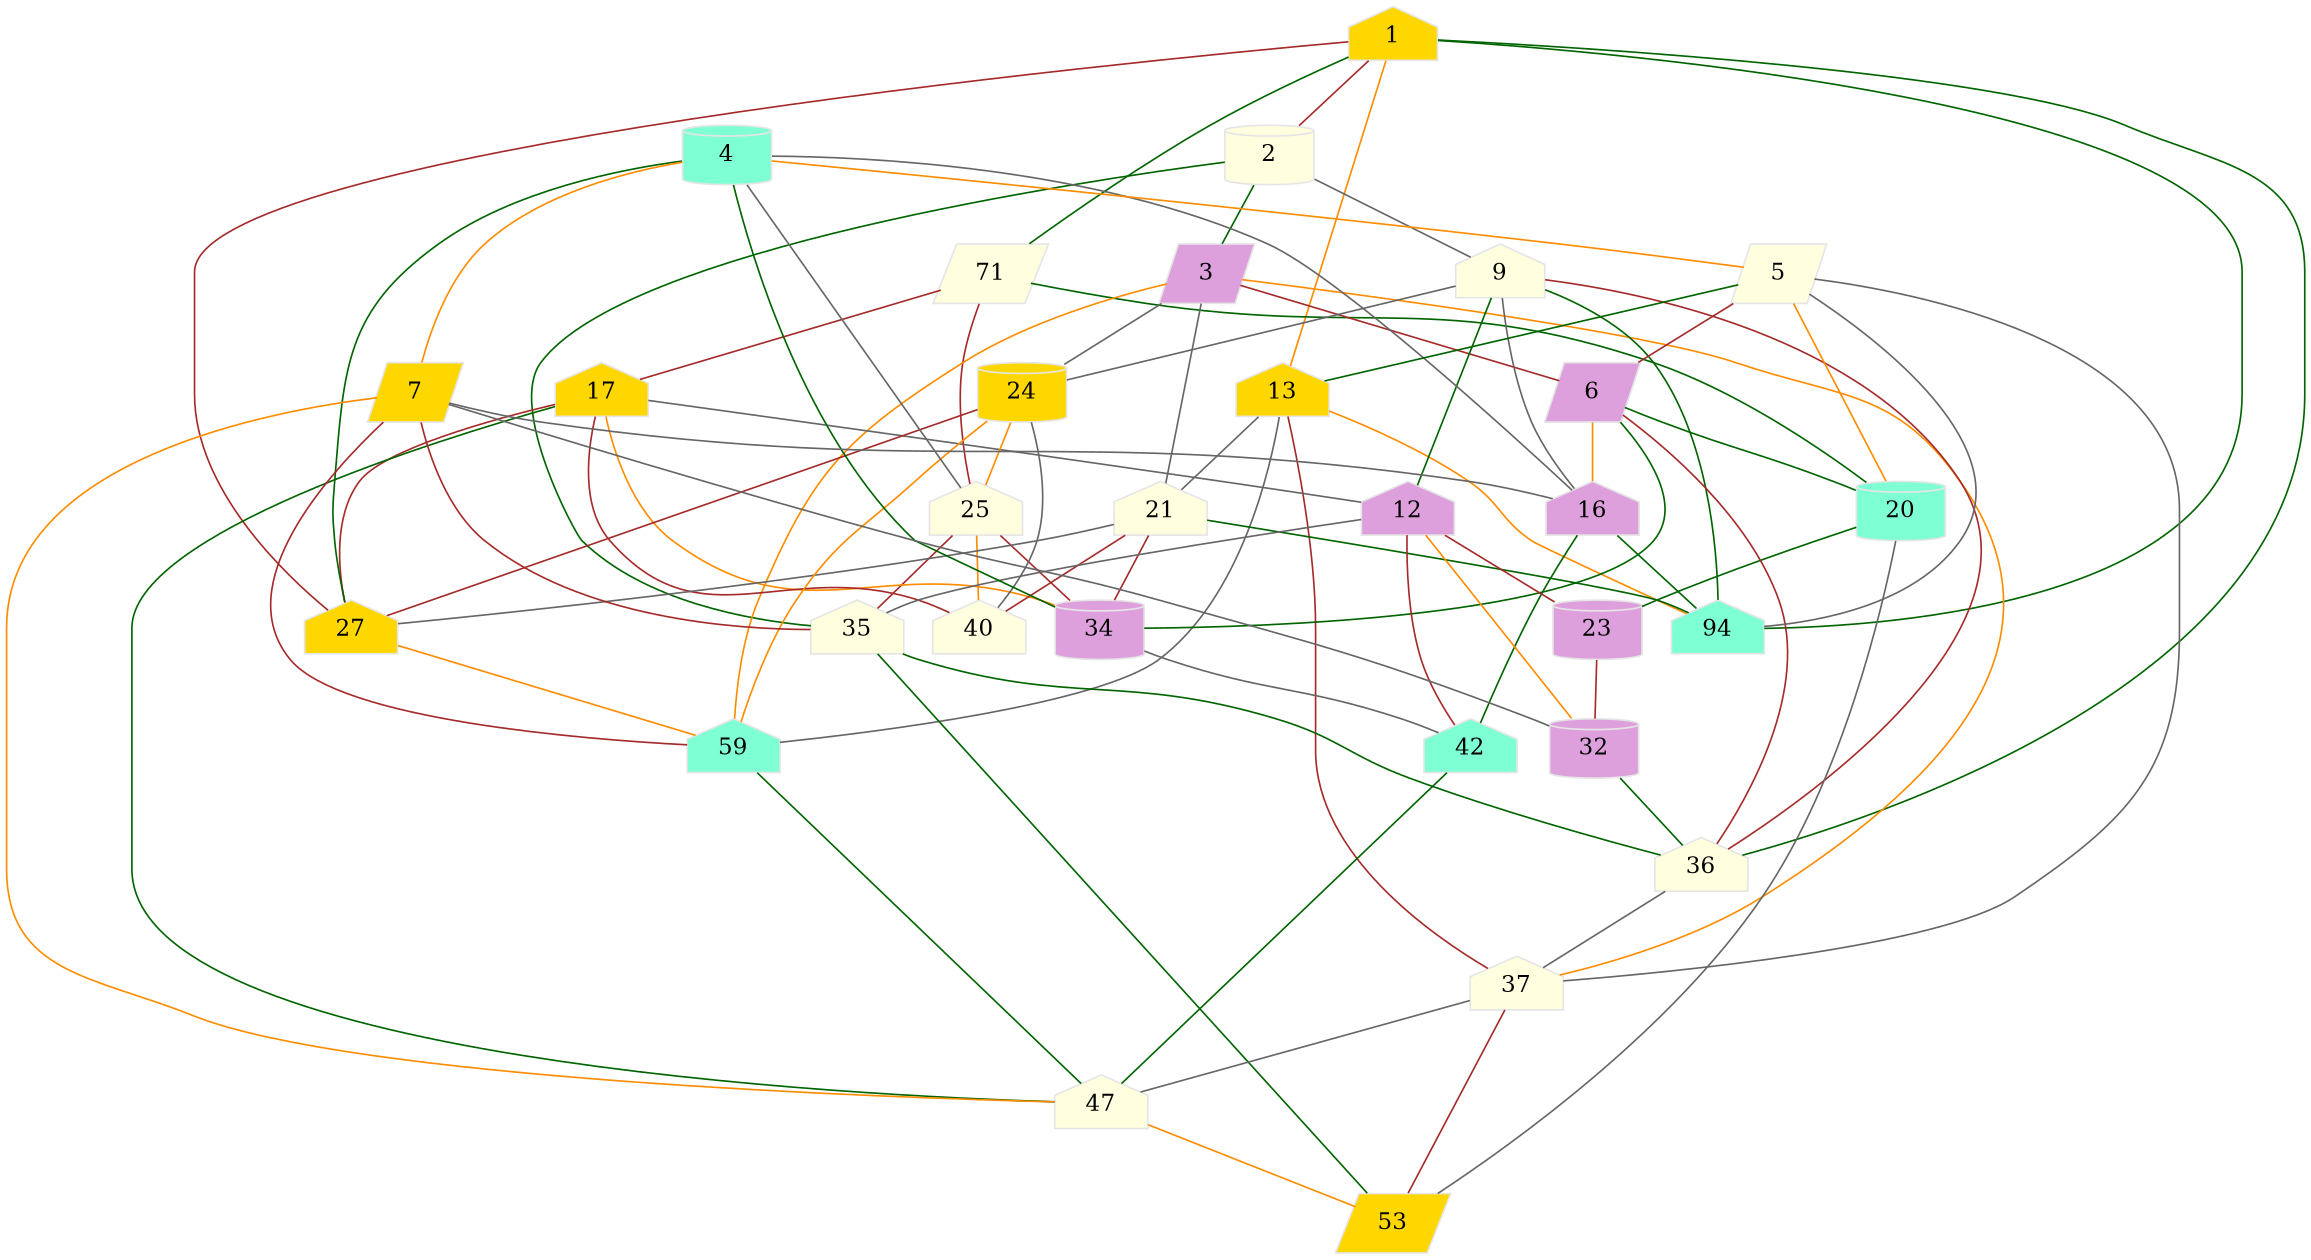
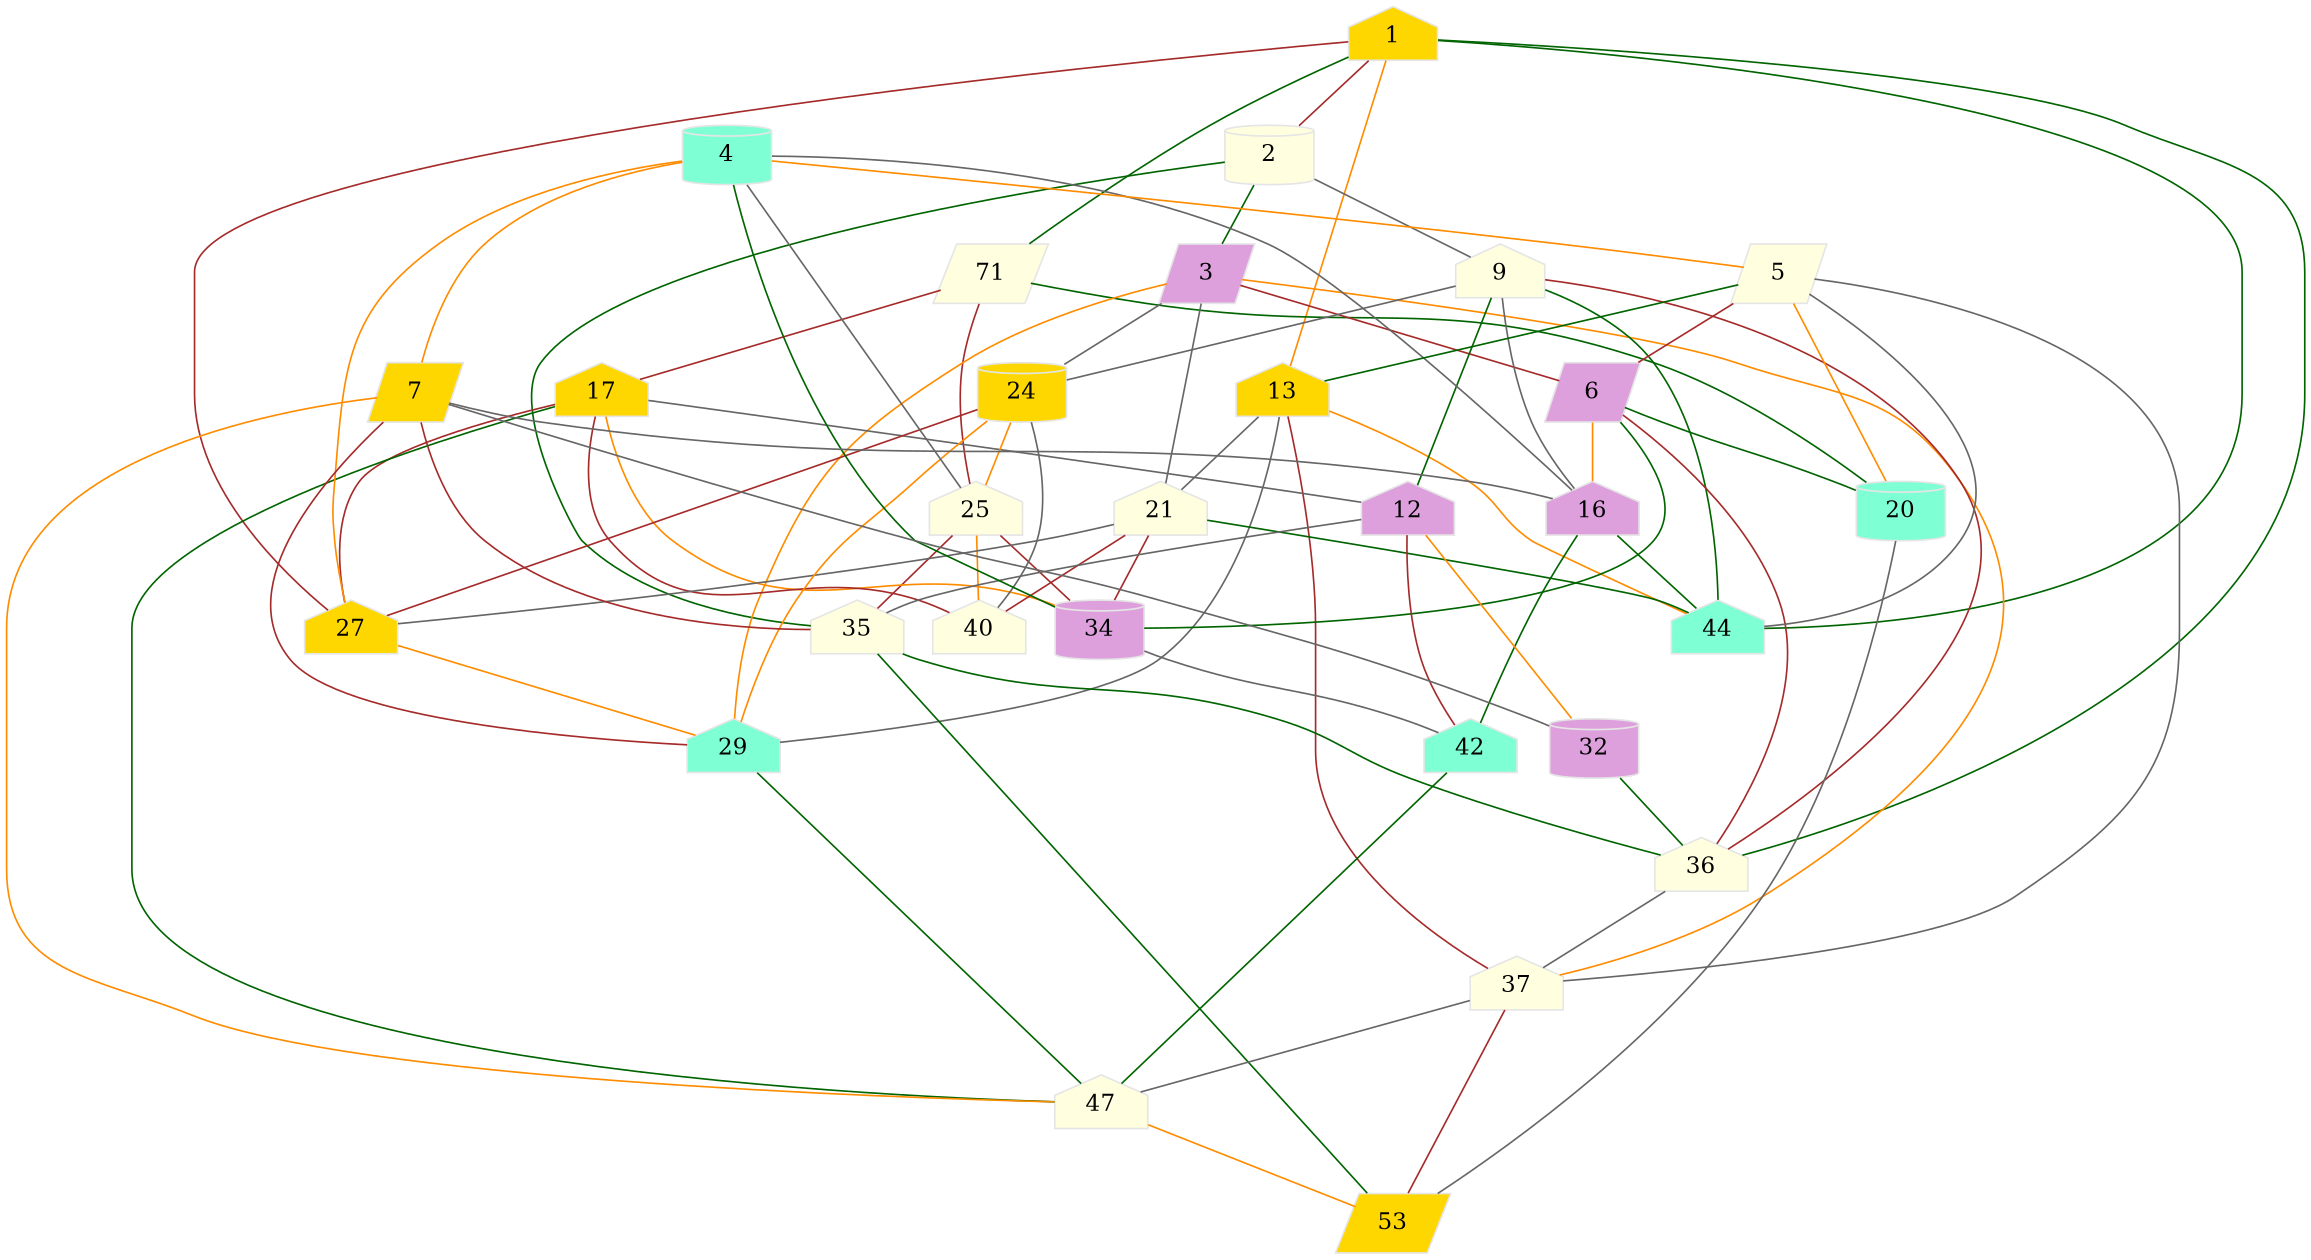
edge "4" -- "27": color darkgreen -> darkorange
node "23": removed
node "94": label "94" -> "44"
node "59": label "59" -> "29"
